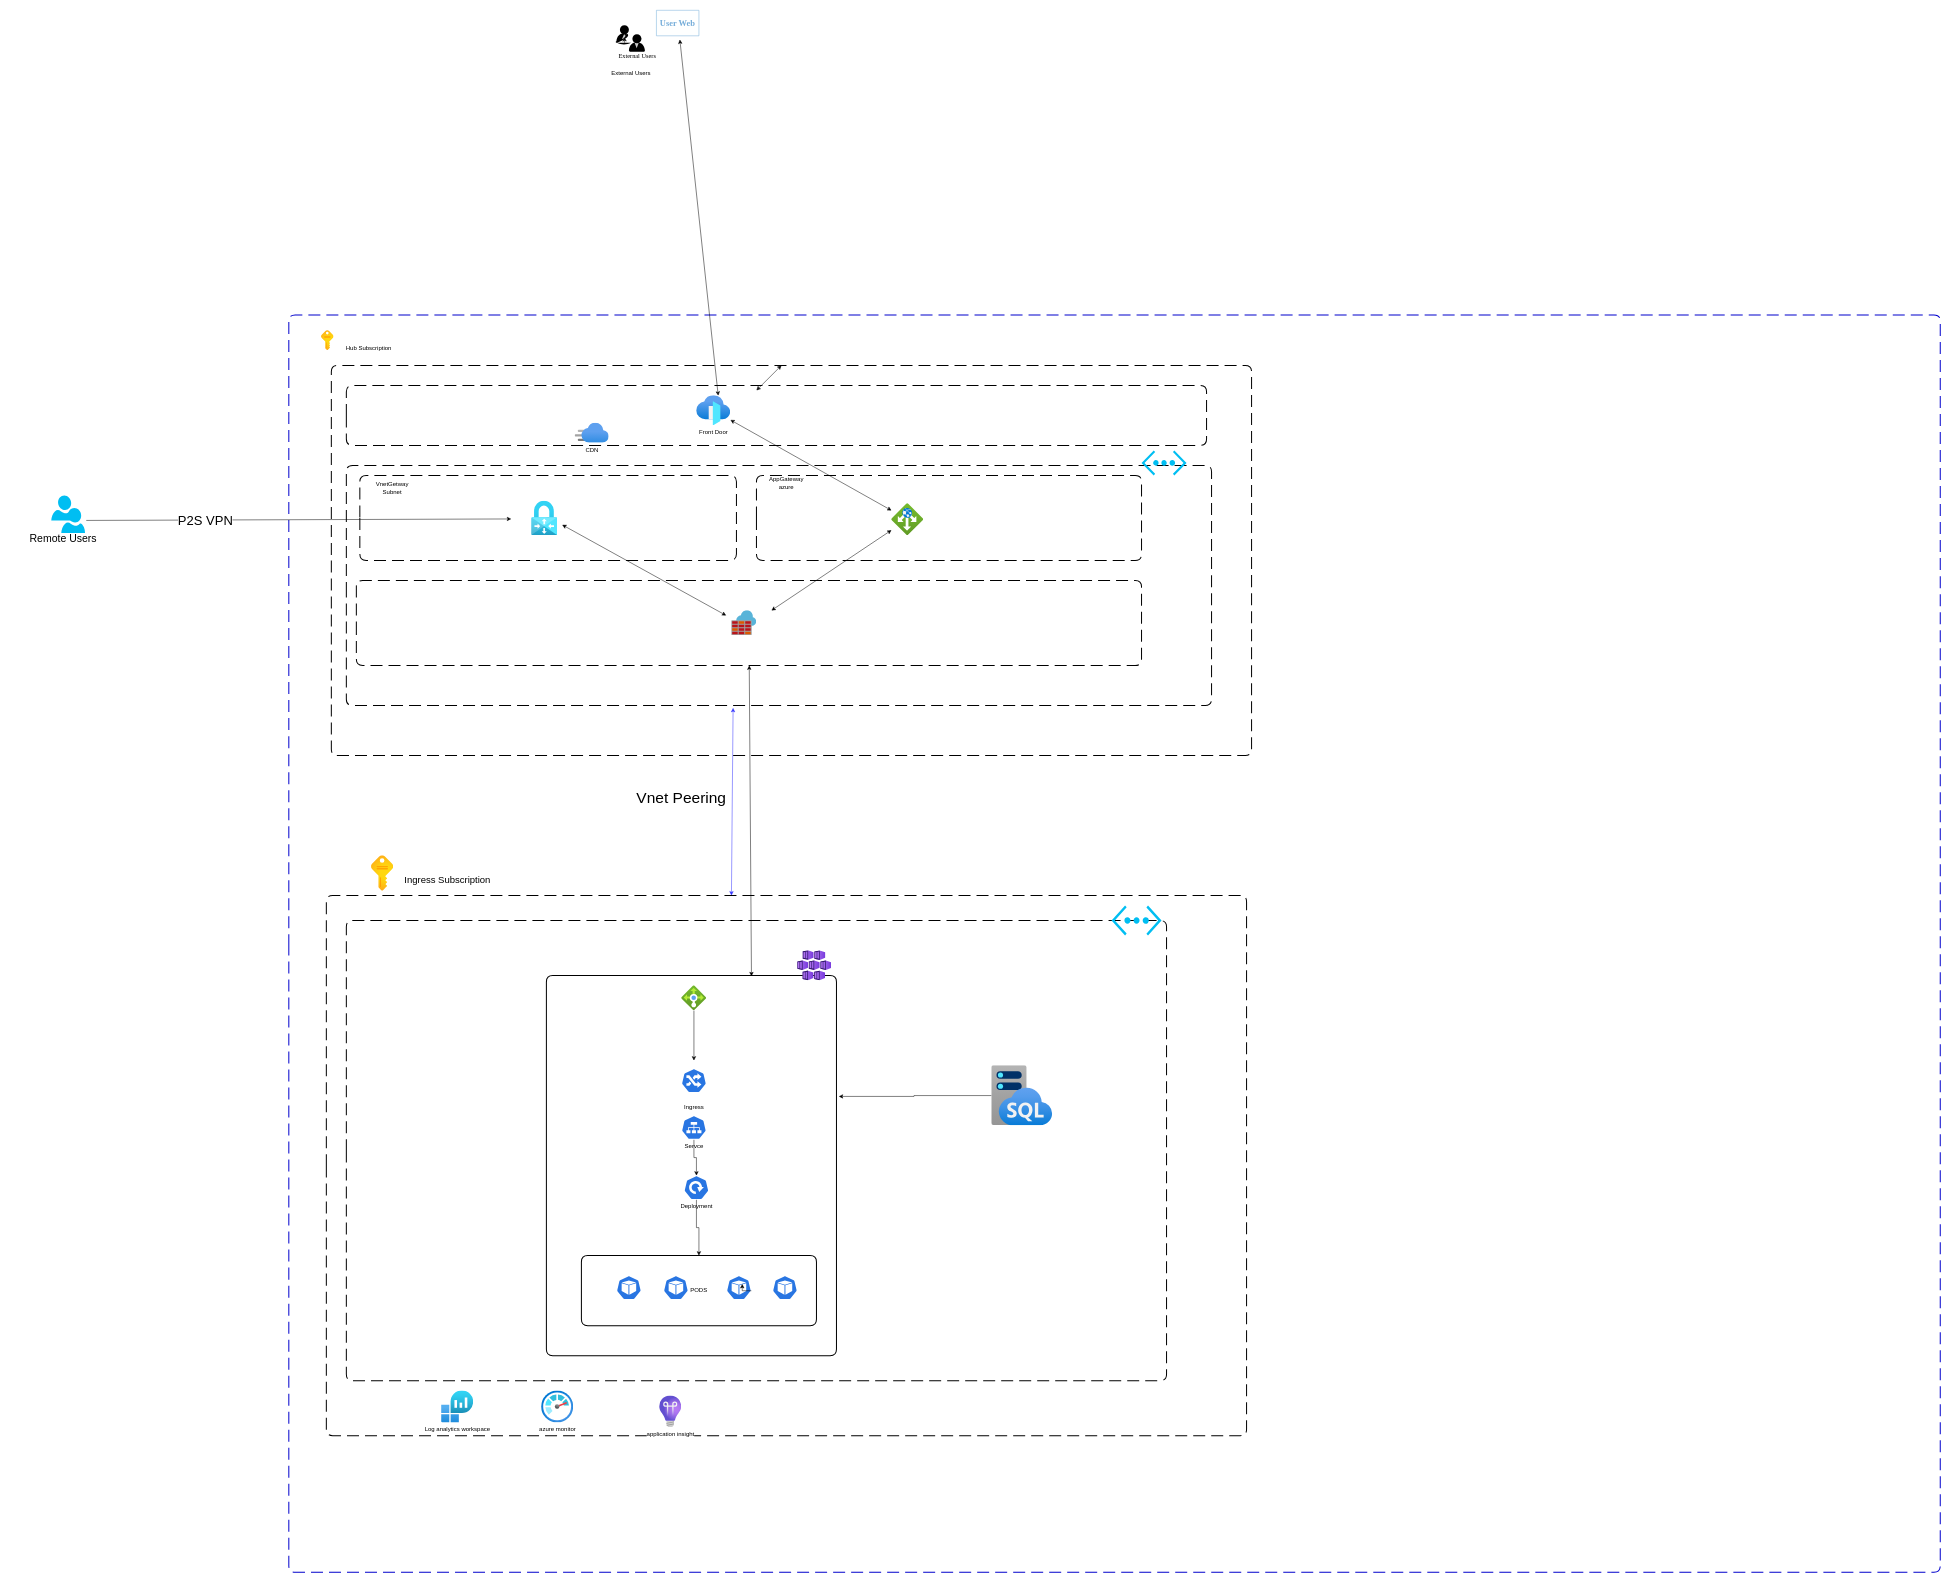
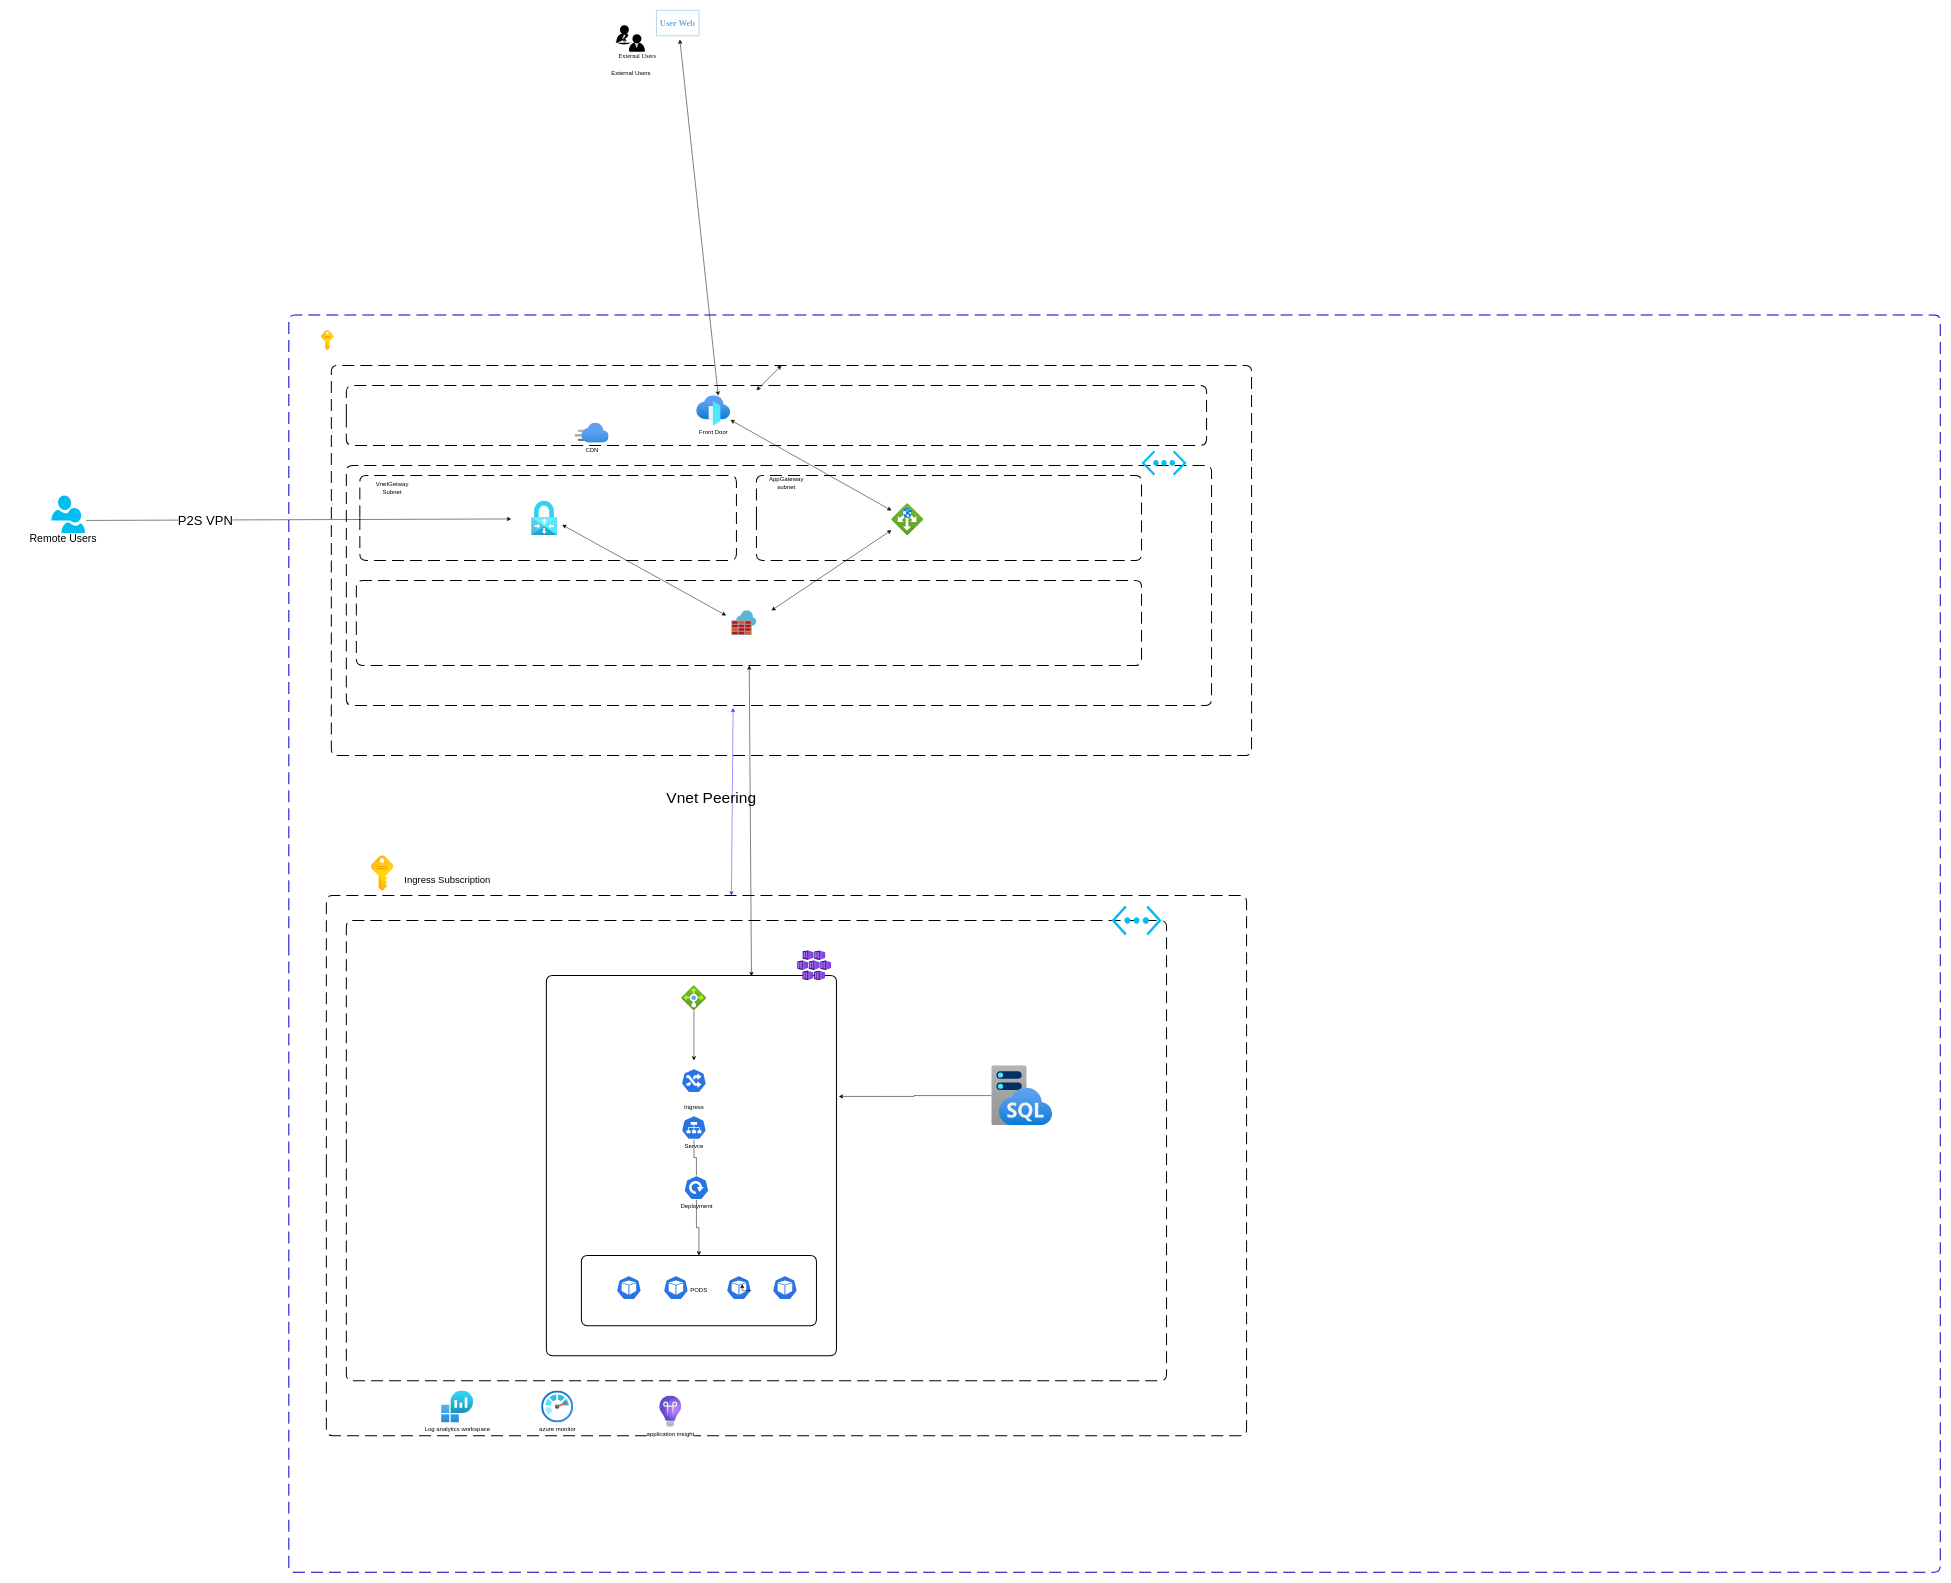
node "Hub Subscription": removed
node "AppGateway azure": label "AppGateway azure" -> "AppGateway subnet"
node "Vnet Peering": moved (681, 798) -> (711, 798)
edge "Servce" -> "Deployment": arrowhead classic -> none
